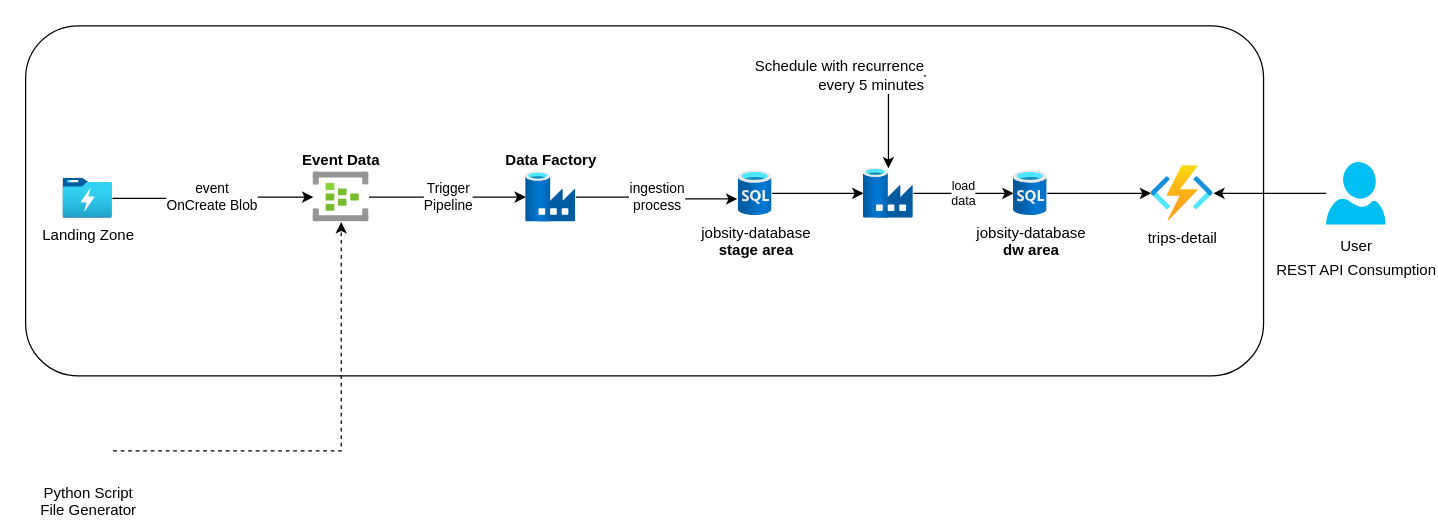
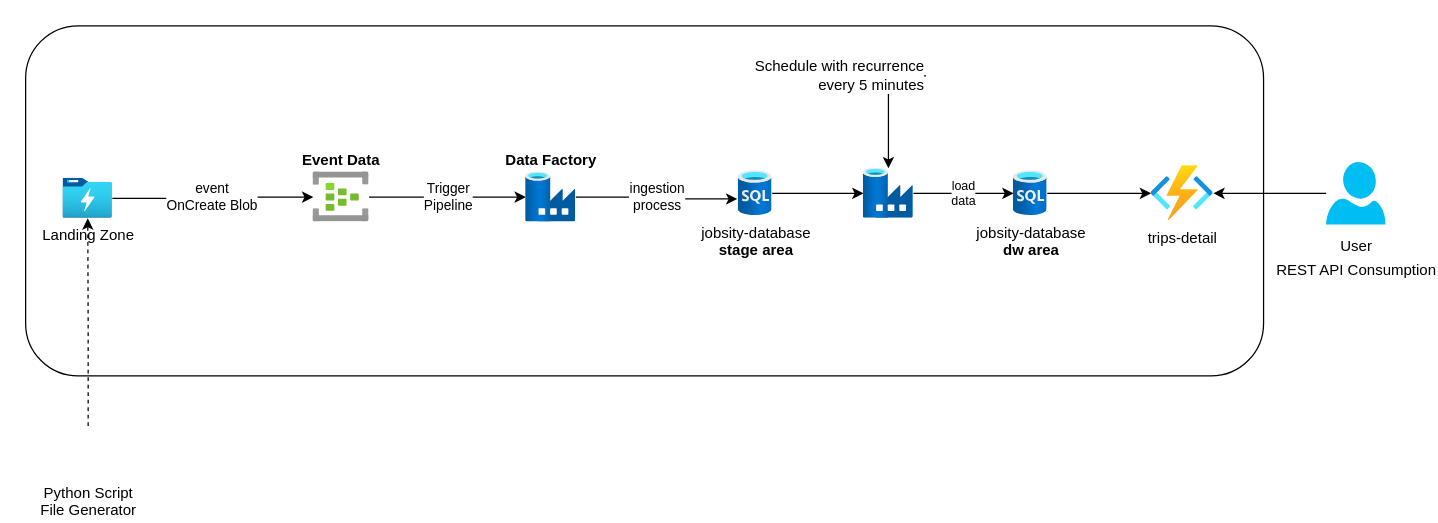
edge "Python Script File Generator" -> "Event Data": now "Python Script File Generator" -> "Landing Zone"
